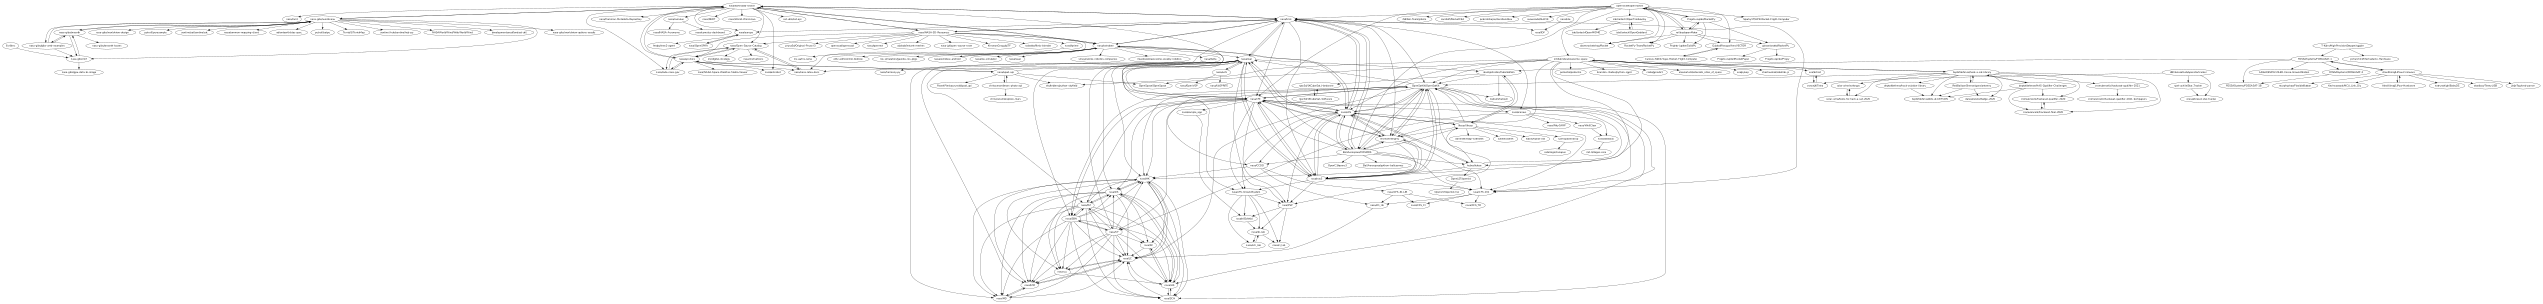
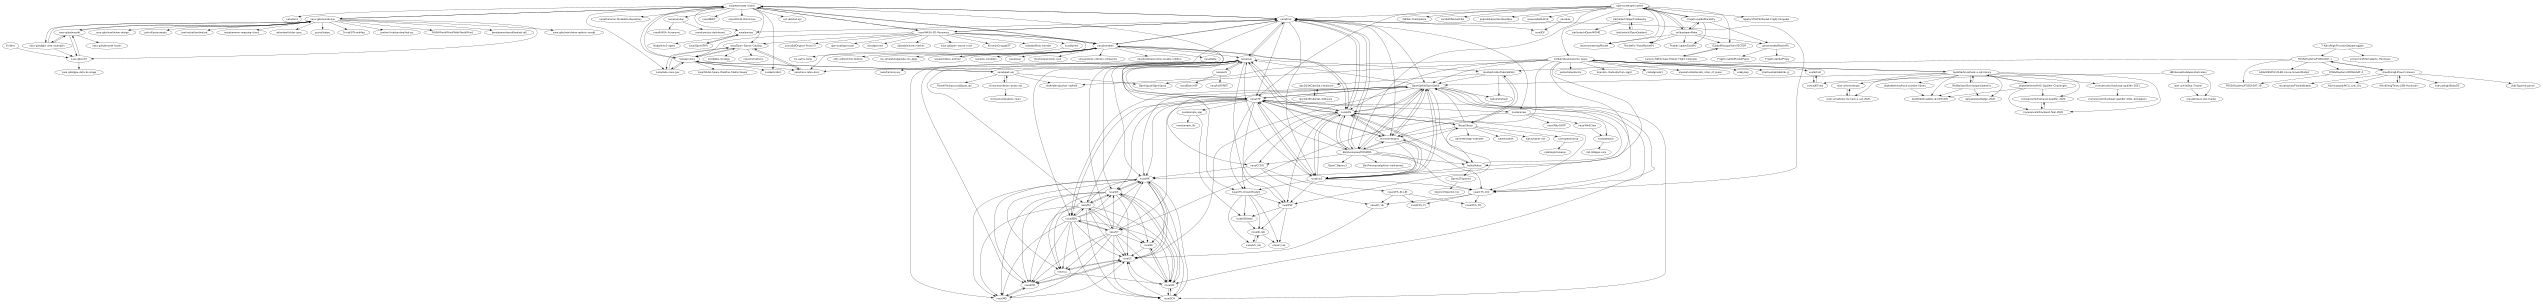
node "fkromer/awesome-ros2": added
node "AlexKlimaj/LiPow-Hardware": label "AlexKlimaj/LiPow-Hardware" -> "AlexKlimaj/TeenyUSB-Hardware"
node "xtoolbox/TeenyUSB": removed
node "nasa/sample_lib": added
edge "nasa/osal" -> "nasa/nos3": removed
